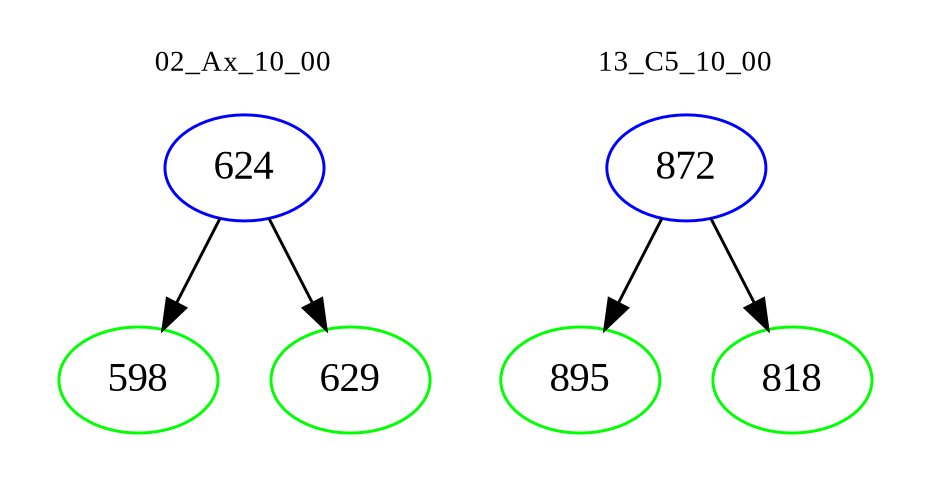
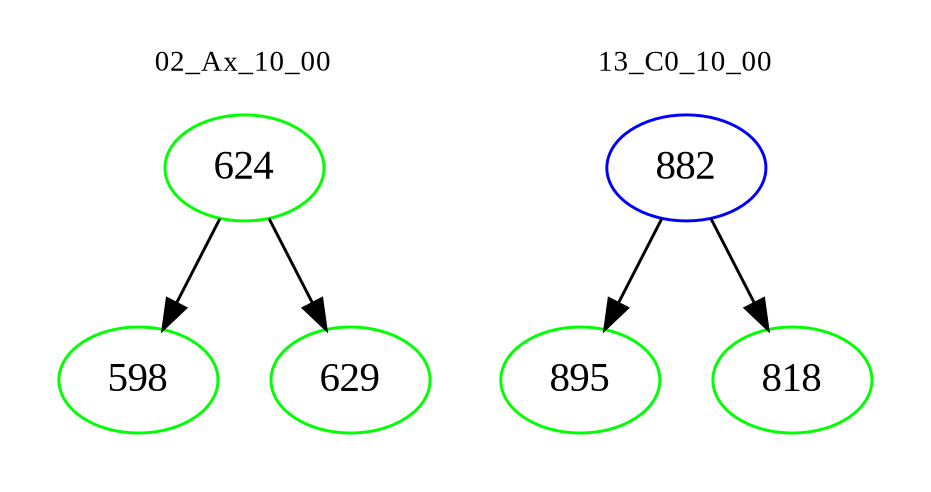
cluster "13_C5_10_00": label "13_C5_10_00" -> "13_C0_10_00"
node "624": color blue -> green
node "872": label "872" -> "882"
